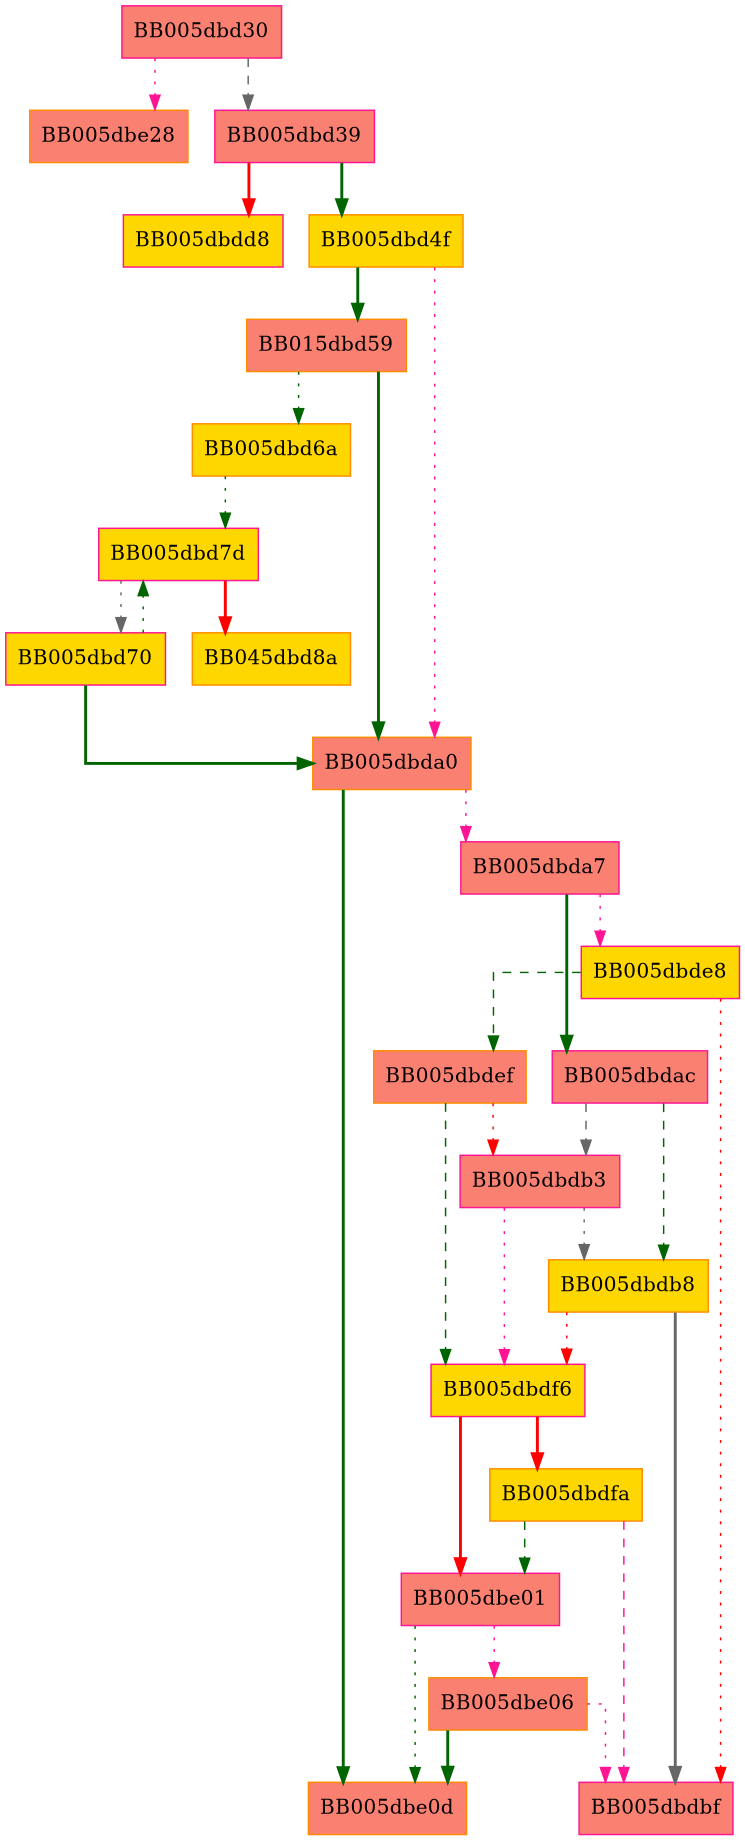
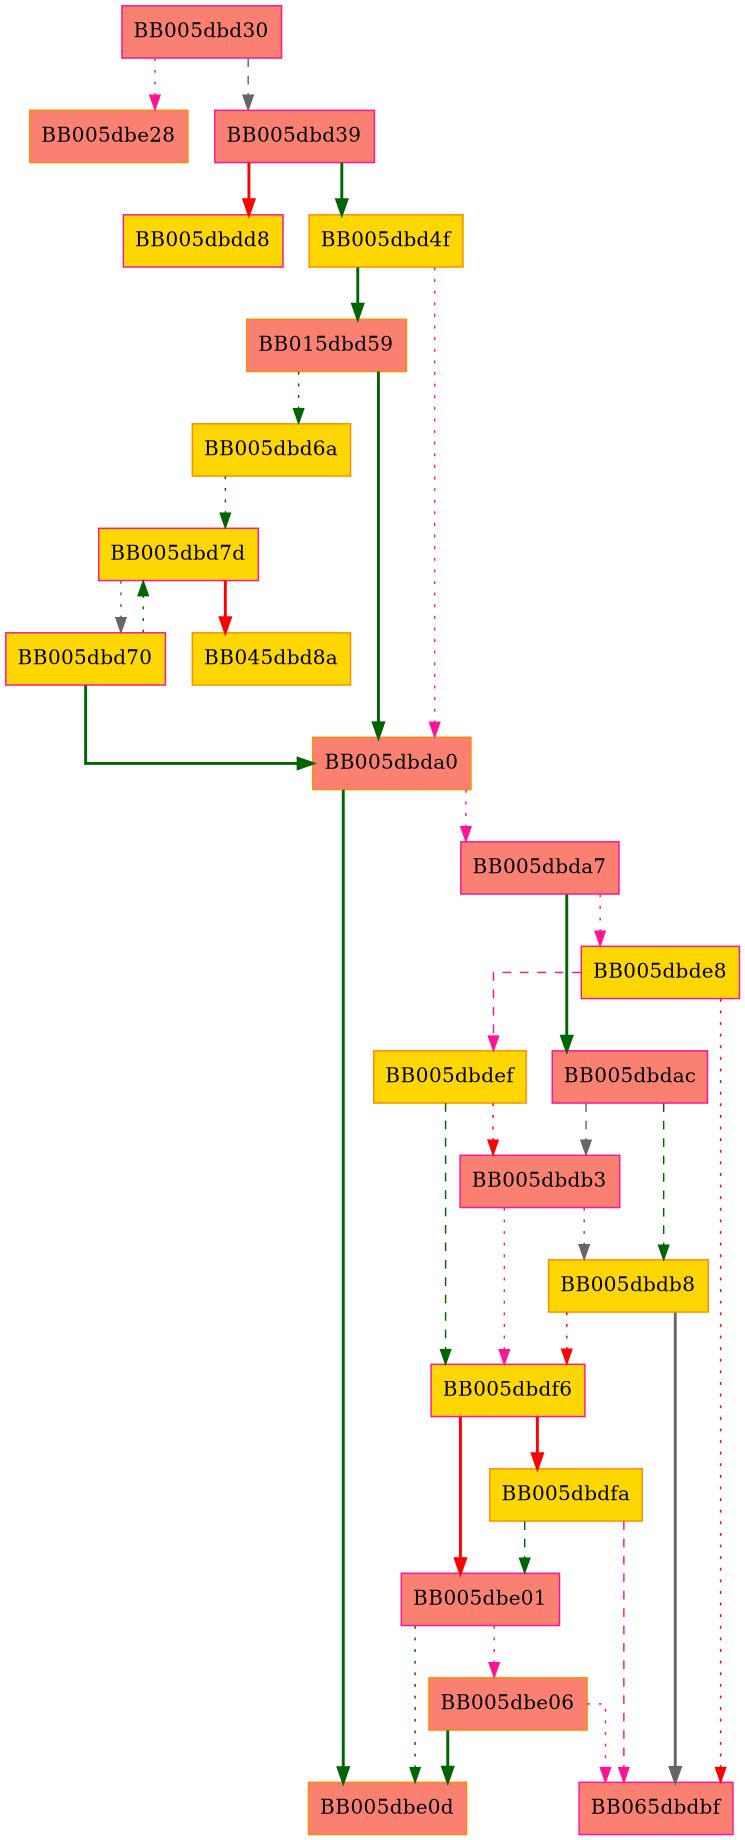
edge "BB005dbde8" -> "BB005dbdef": color darkgreen -> deeppink
node "BB005dbdef": fillcolor salmon -> gold
node "BB005dbdbf": label "BB005dbdbf" -> "BB065dbdbf"
